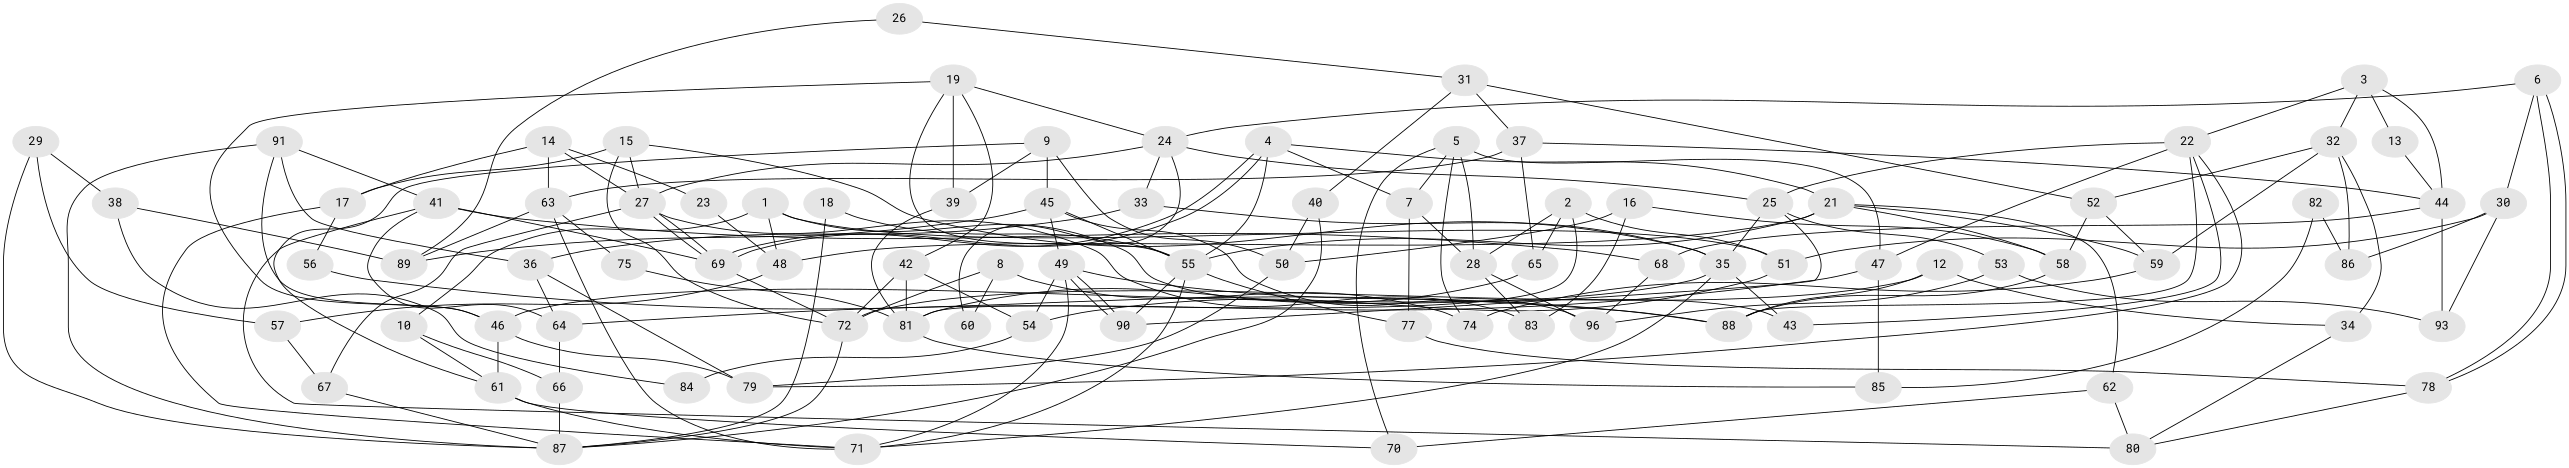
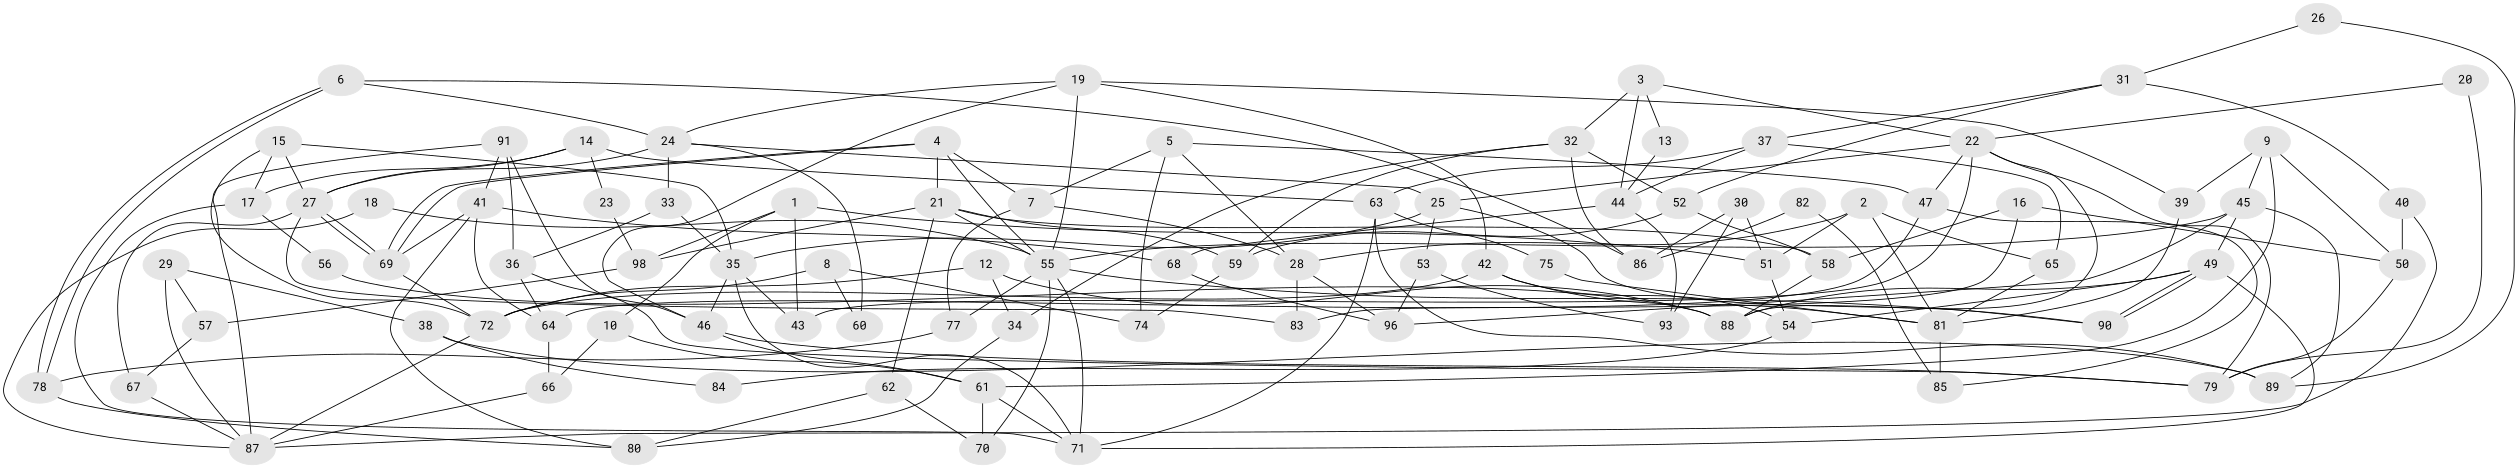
node "20": added
edge "6" -- "30": now "6" -- "86"
node "48": label "48" -> "98"
edge "5" -- "70": now "55" -- "70"
